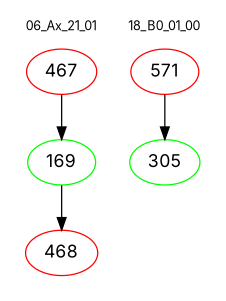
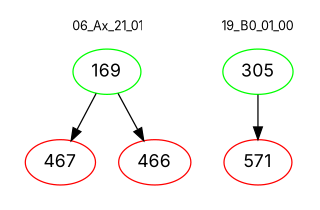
cluster "18_B0_01_00": label "18_B0_01_00" -> "19_B0_01_00"
edge "467" -> "169": reversed
edge "571" -> "305": reversed
node "468": label "468" -> "466"
